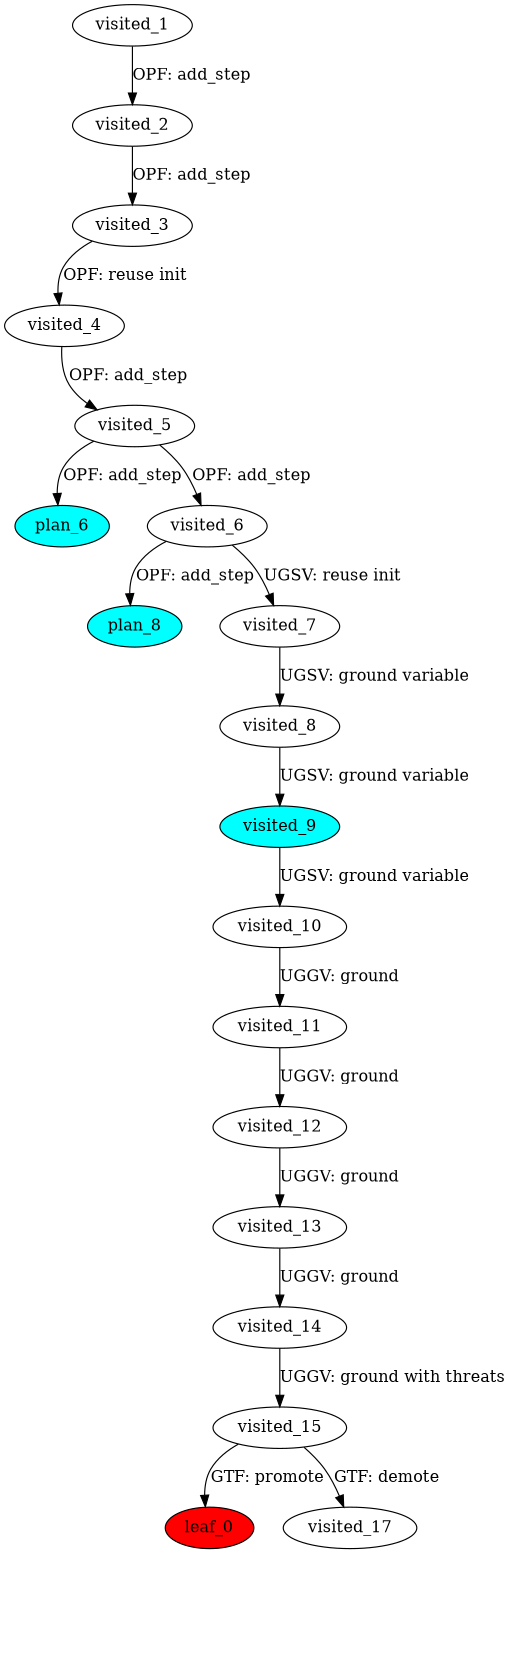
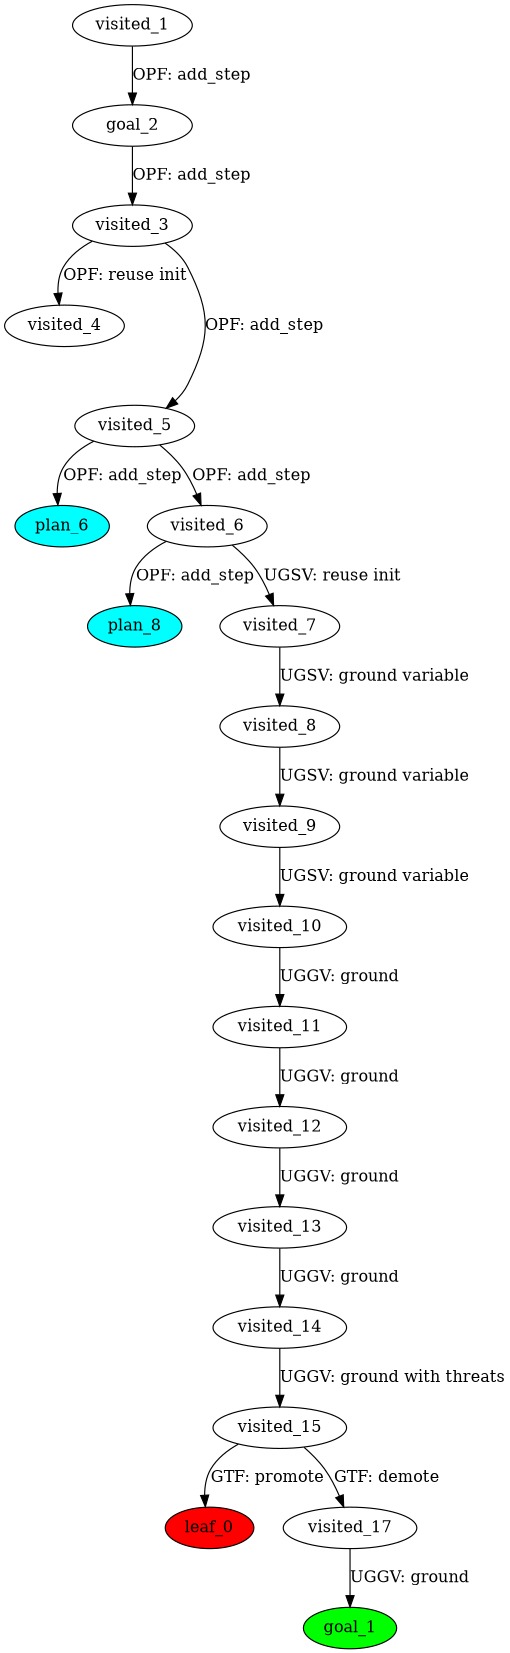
node "visited_2": label "visited_2" -> "goal_2"
edge "visited_4" -> "visited_5": now "visited_3" -> "visited_5"
node "visited_9": fillcolor cyan -> white
node "goal_1": added
